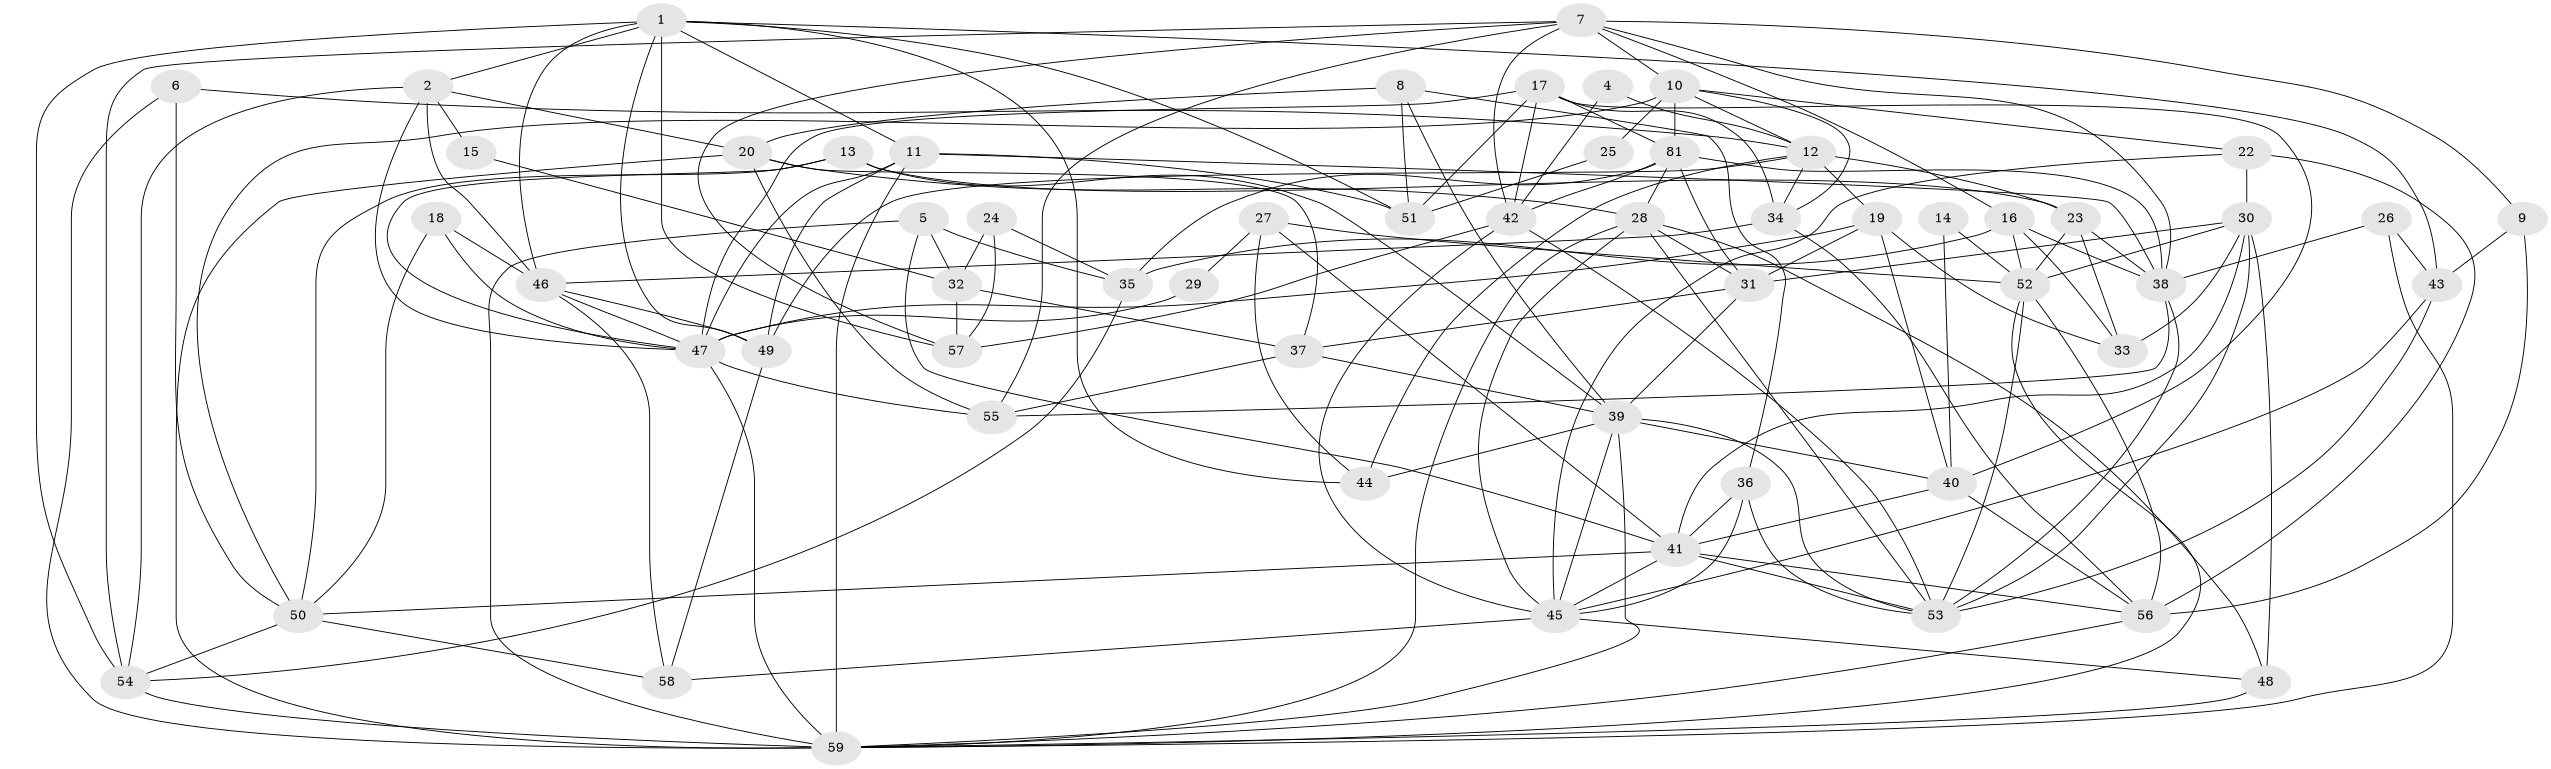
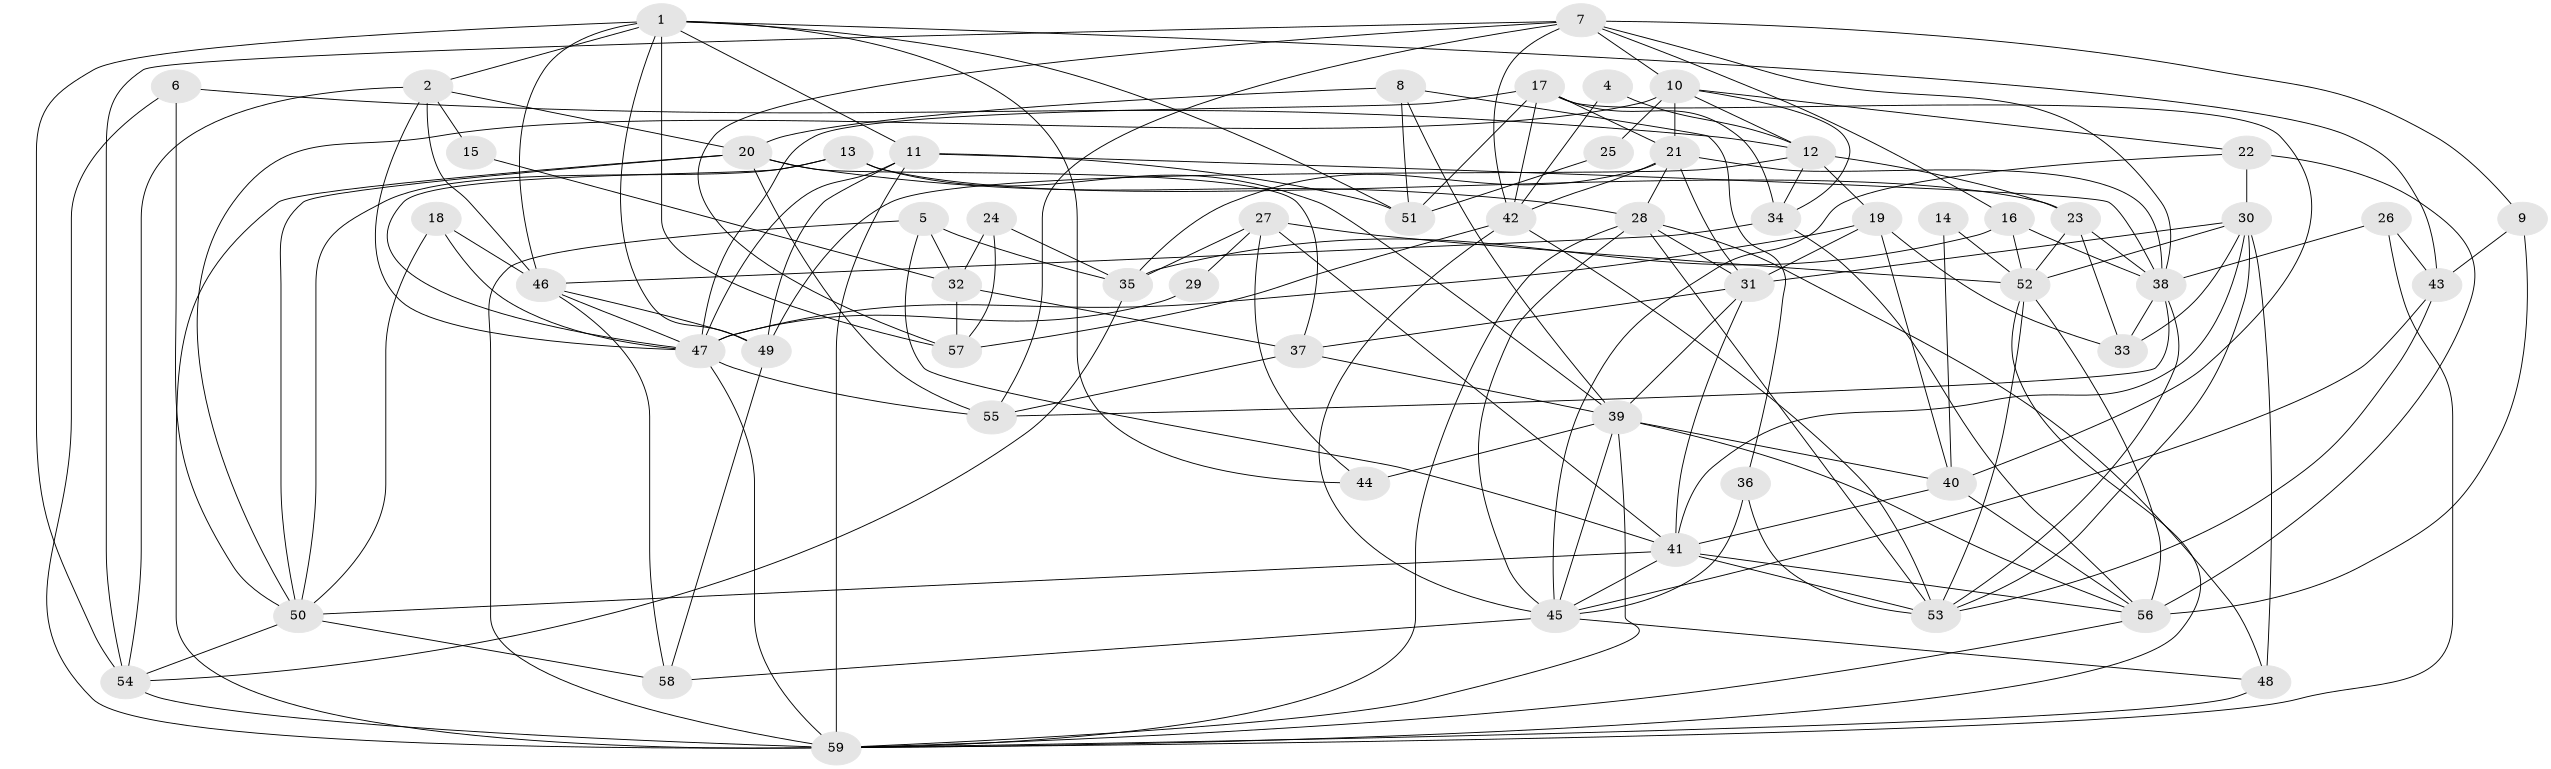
node "81": label "81" -> "21"
edge "20" -- "50": added
edge "27" -- "35": added
edge "12" -- "44": removed
edge "16" -- "33": now "38" -- "33"
edge "39" -- "53": now "39" -- "56"
edge "36" -- "41": now "31" -- "41"
